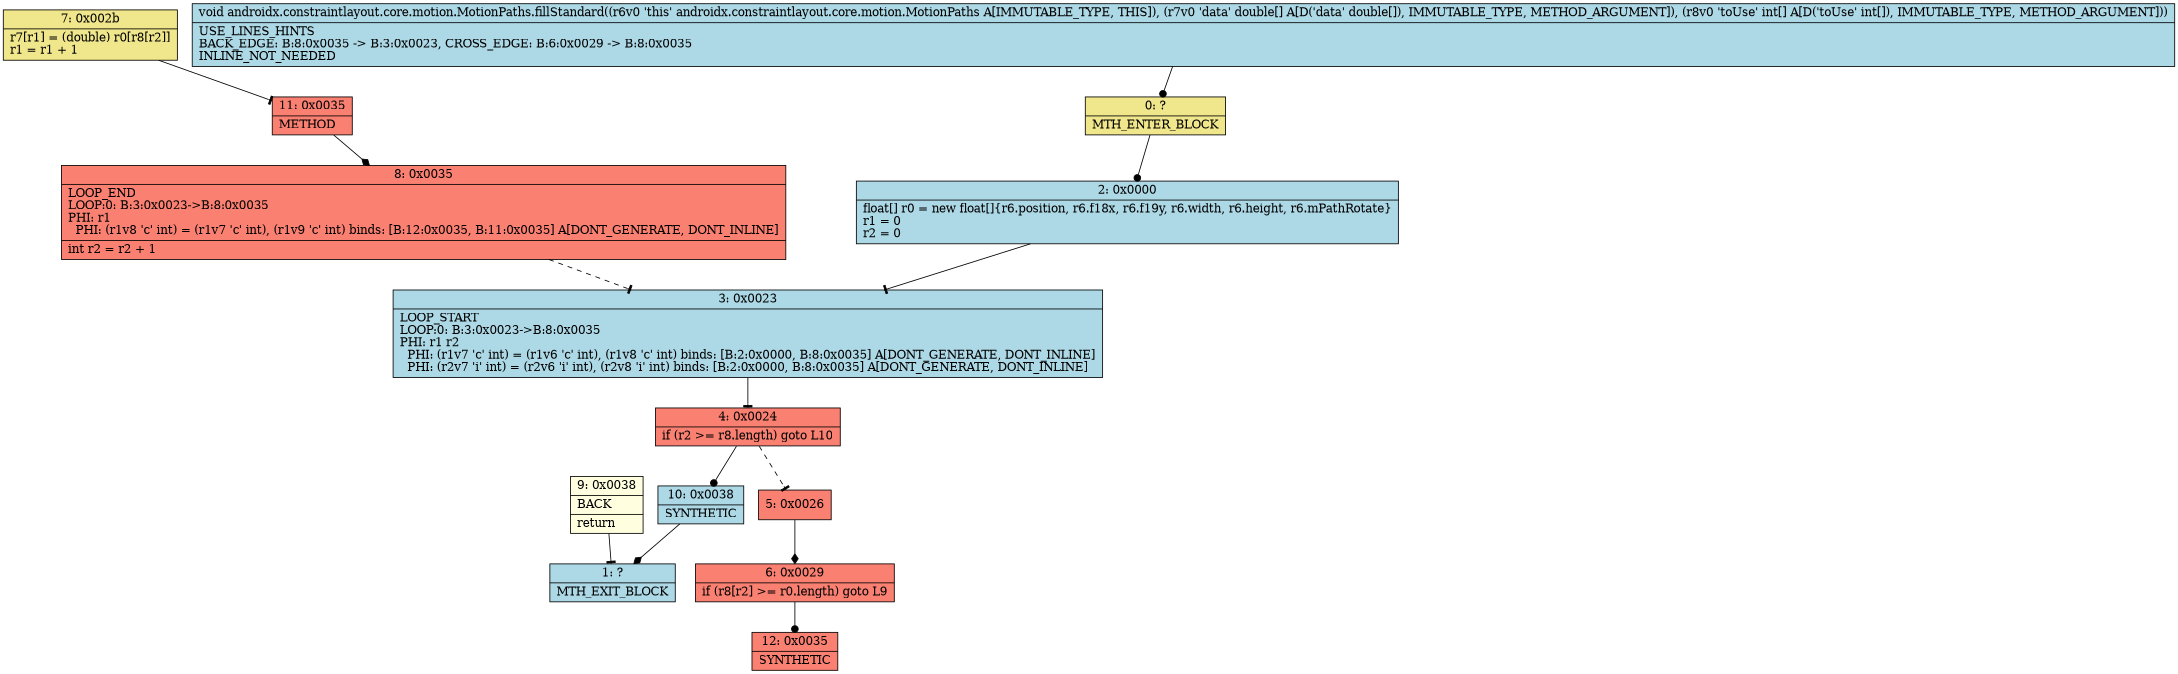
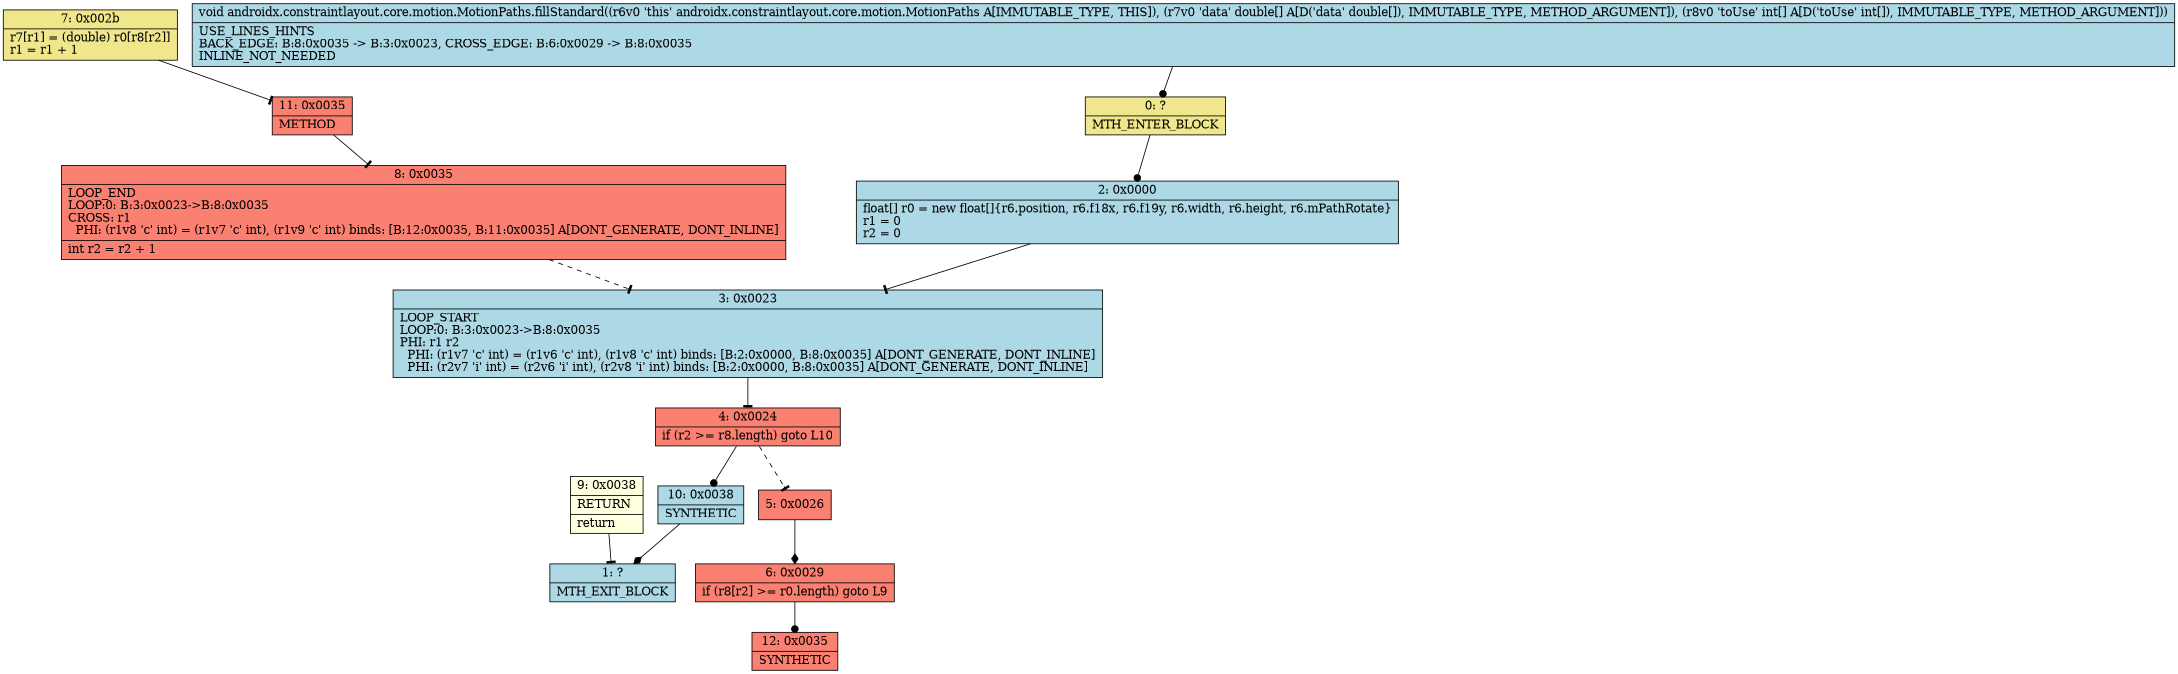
edge "11: 0x0035" -> "8: 0x0035": arrowhead diamond -> tee
node "8: 0x0035": text "PHI: r1" -> "CROSS: r1"
node "9: 0x0038": text "BACK" -> "RETURN"
